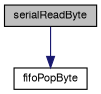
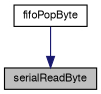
edge "serialReadByte" -> "fifoPopByte": reversed
